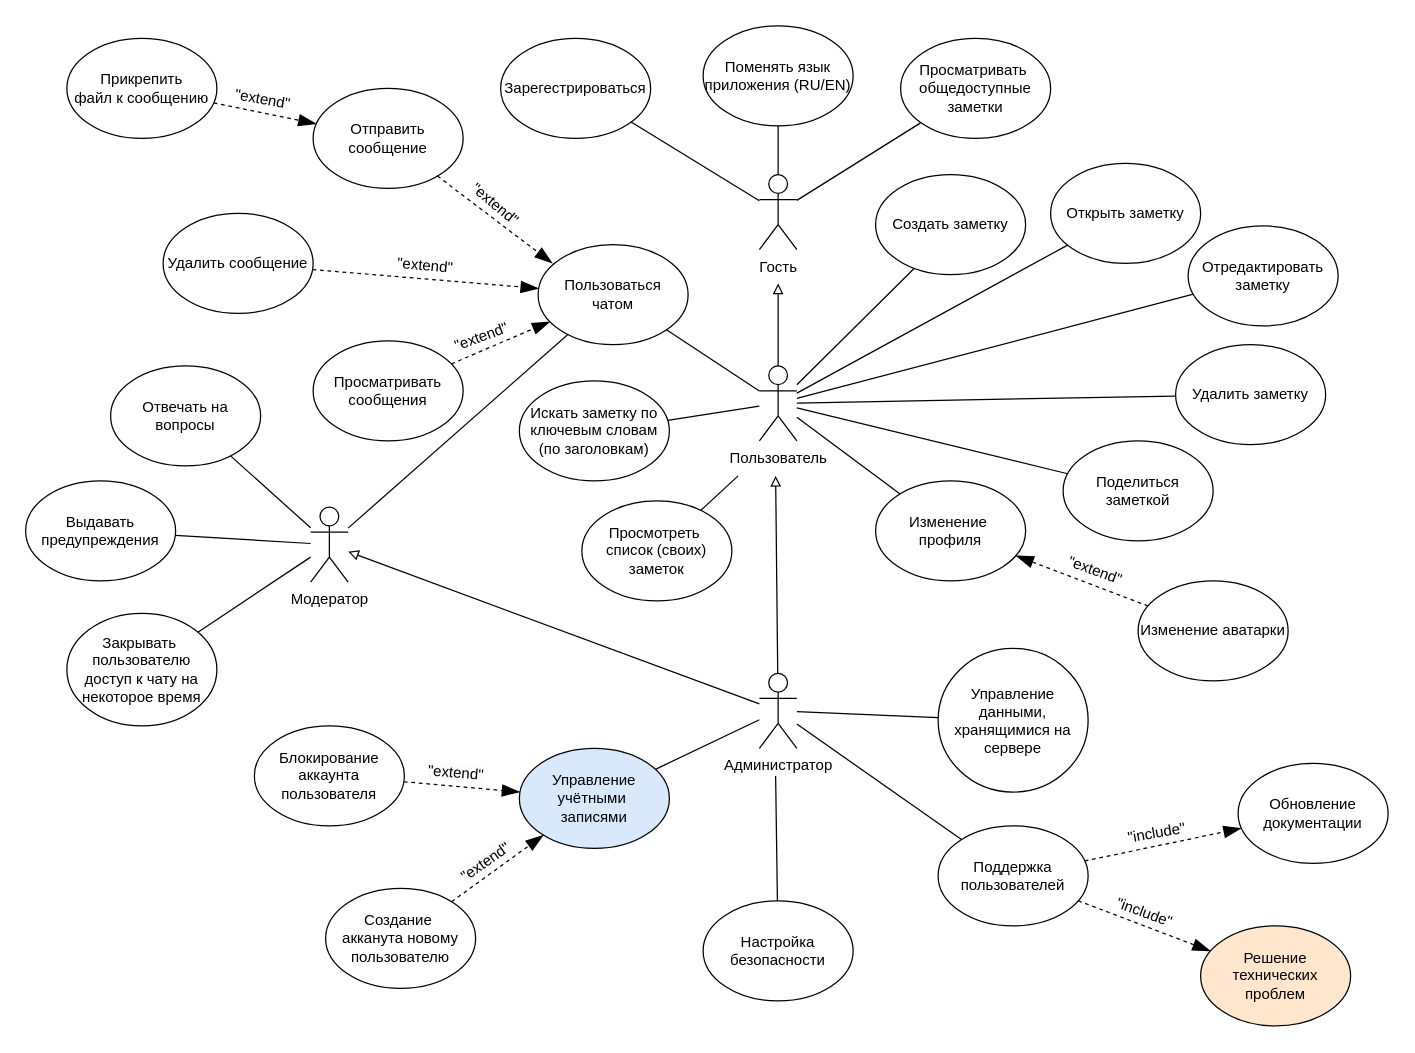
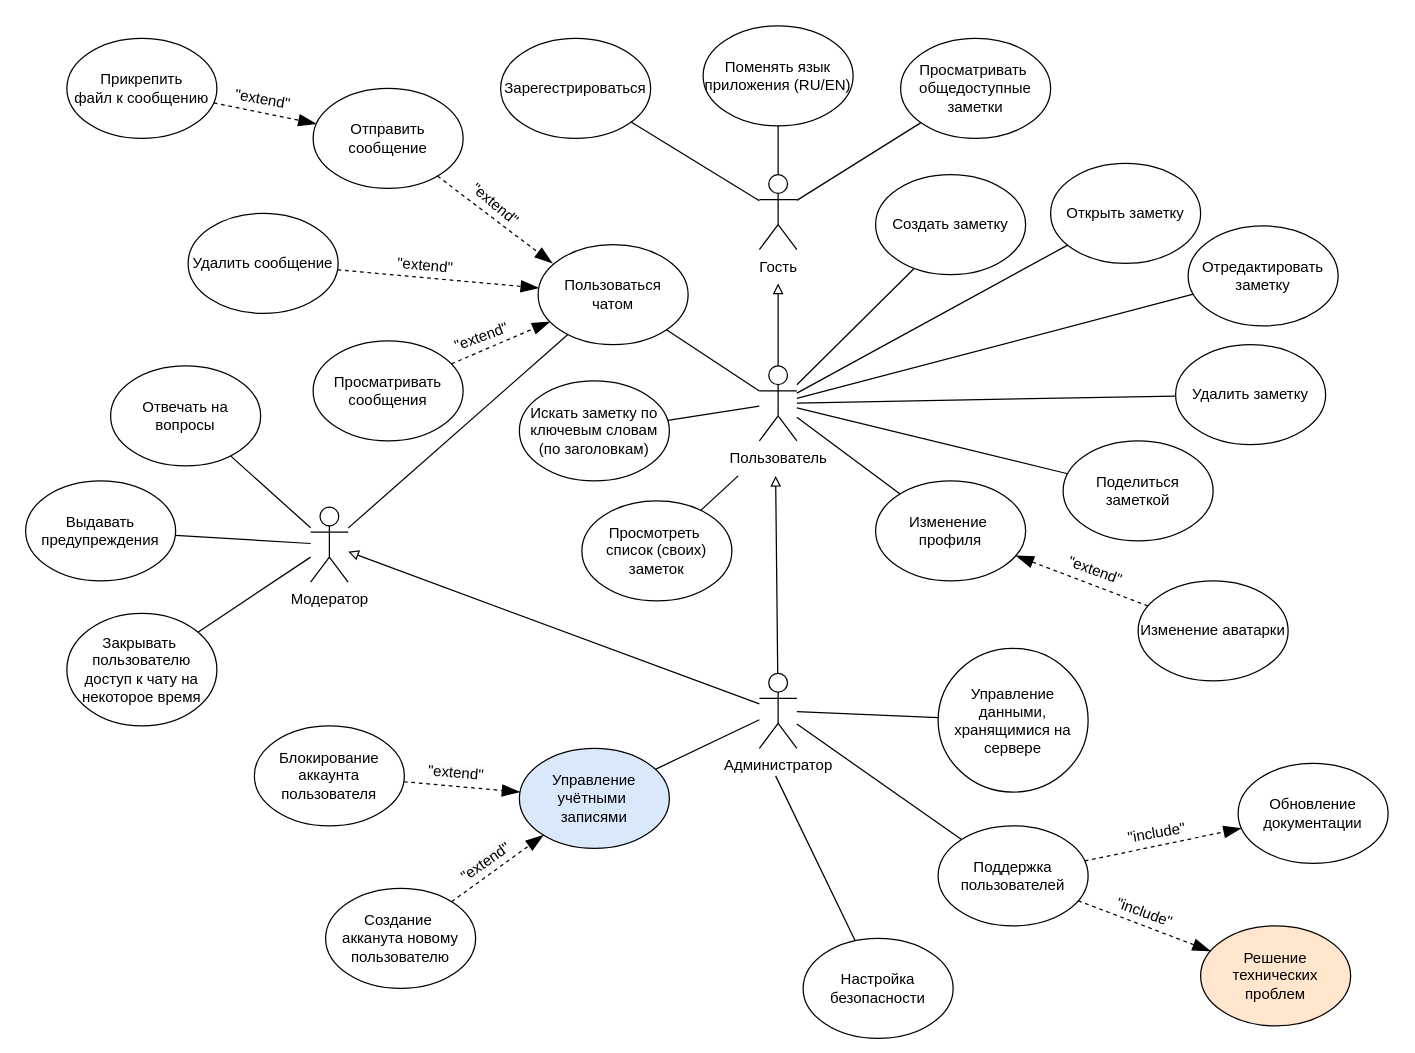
node "Удалить сообщение": moved (238, 263) -> (263, 263)
node "Настройка безопасности": moved (778, 951) -> (878, 988)
